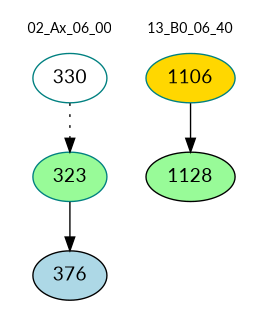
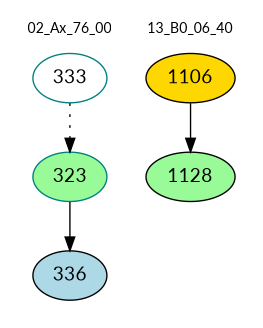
cluster "02_Ax_06_00": label "02_Ax_06_00" -> "02_Ax_76_00"
node "330": label "330" -> "333"
node "1106": color teal -> black
node "376": label "376" -> "336"
